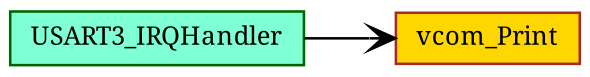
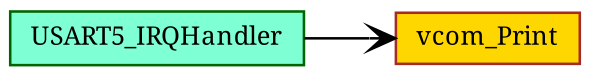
node "USART3_IRQHandler": label "USART3_IRQHandler" -> "USART5_IRQHandler"
